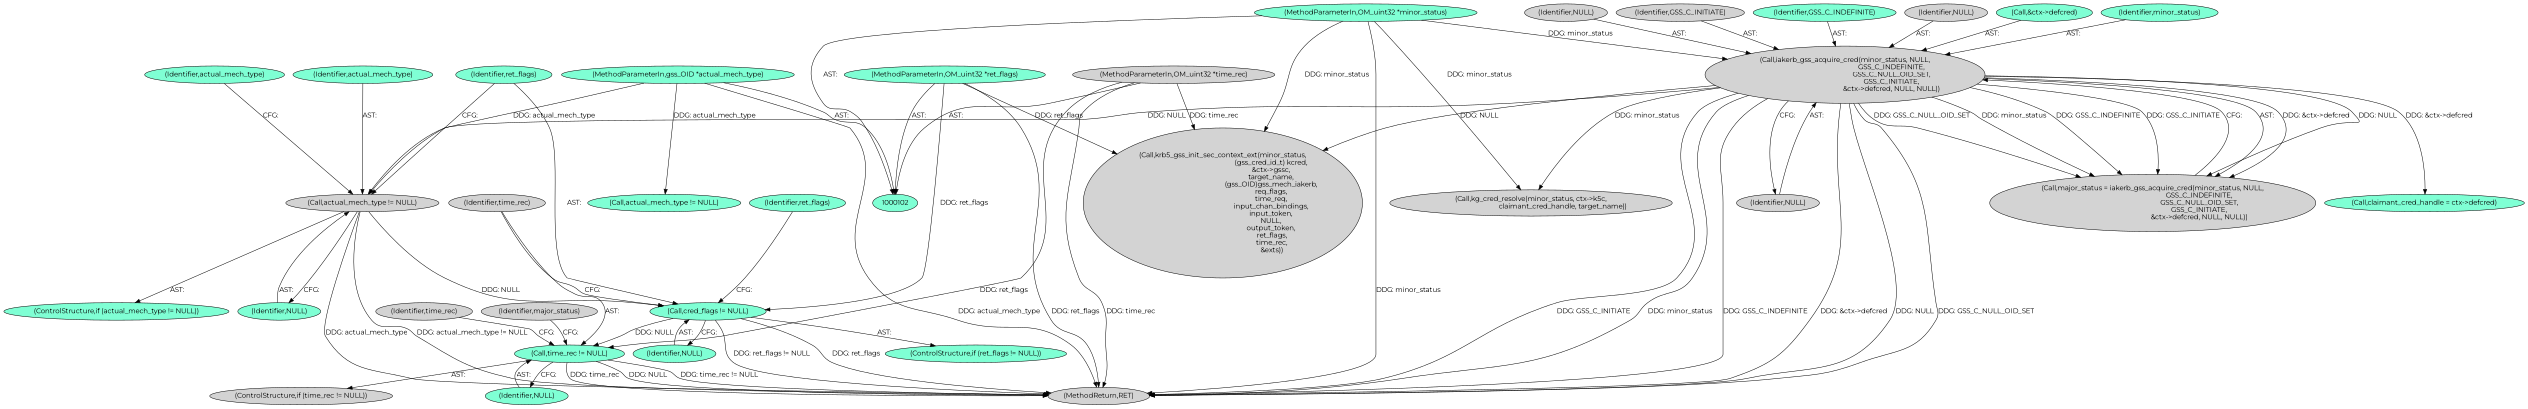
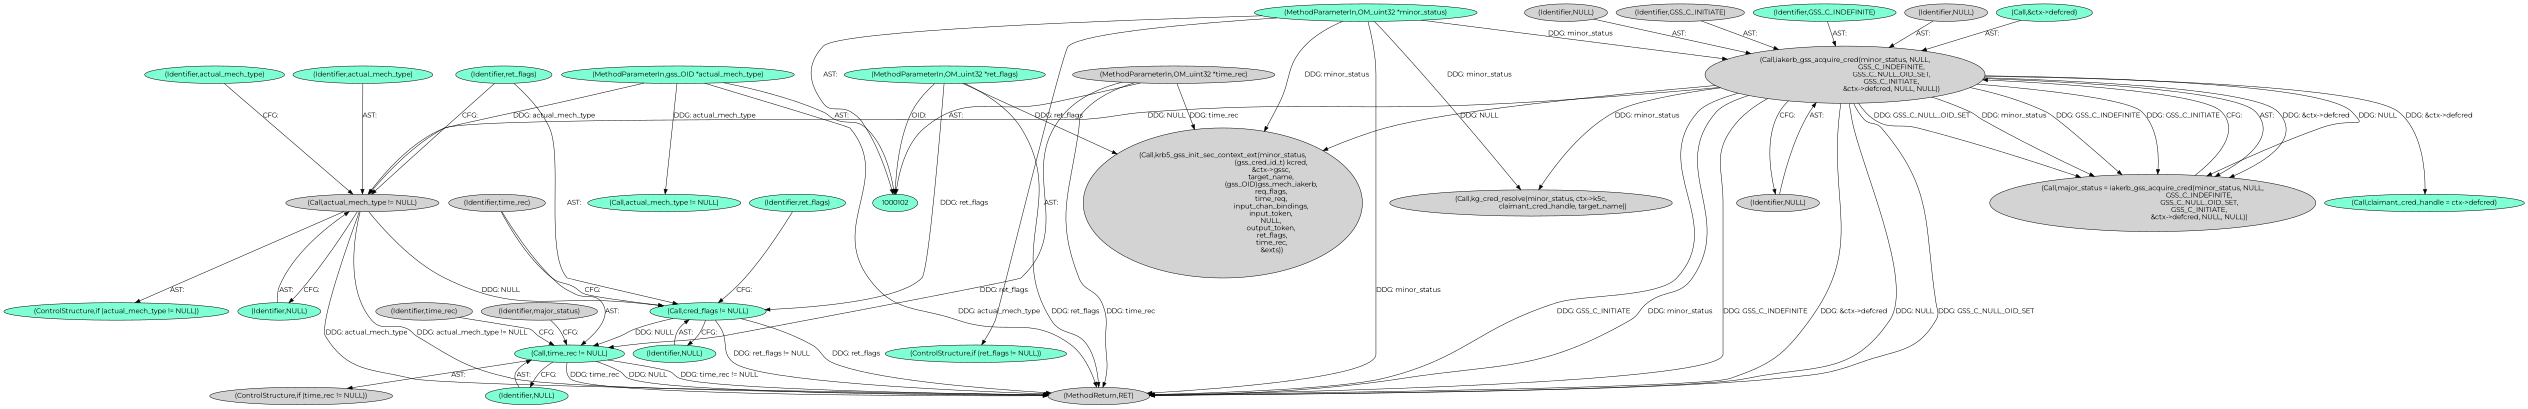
node "(Identifier,minor_status)": removed
edge "(MethodParameterIn,OM_uint32 *ret_flags)" -> "1000102": label "AST: " -> "OID: "
edge "(Call,cred_flags != NULL)" -> "(ControlStructure,if (ret_flags != NULL))": now "(MethodParameterIn,OM_uint32 *minor_status)" -> "(ControlStructure,if (ret_flags != NULL))"
